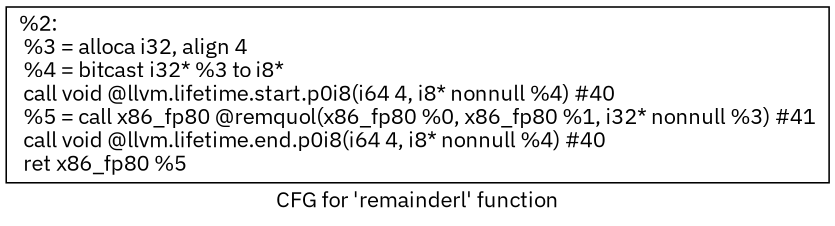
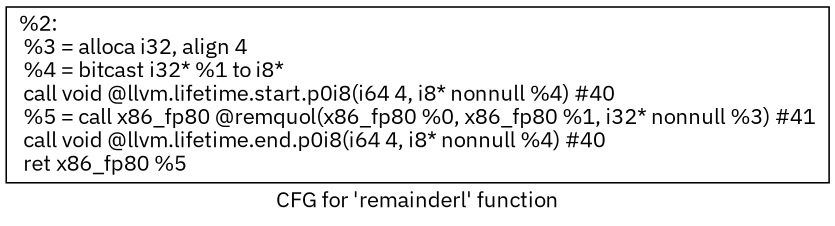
node "%2:": text "%4 = bitcast i32* %3 to i8*" -> "%4 = bitcast i32* %1 to i8*"
